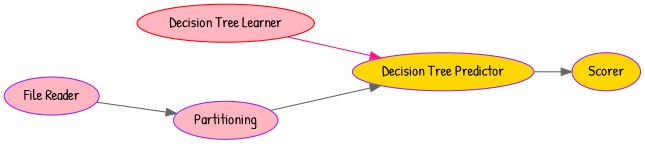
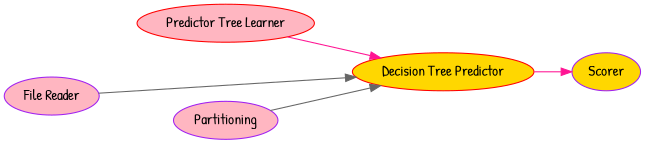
node "Decision Tree Learner": label "Decision Tree Learner" -> "Predictor Tree Learner"
node "Decision Tree Predictor": color purple -> red
edge "Decision Tree Predictor" -> "Scorer": color gray40 -> deeppink
edge "File Reader" -> "Partitioning": now "File Reader" -> "Decision Tree Predictor"
